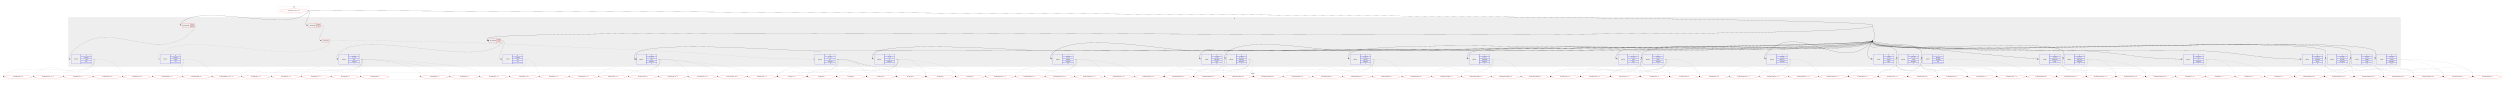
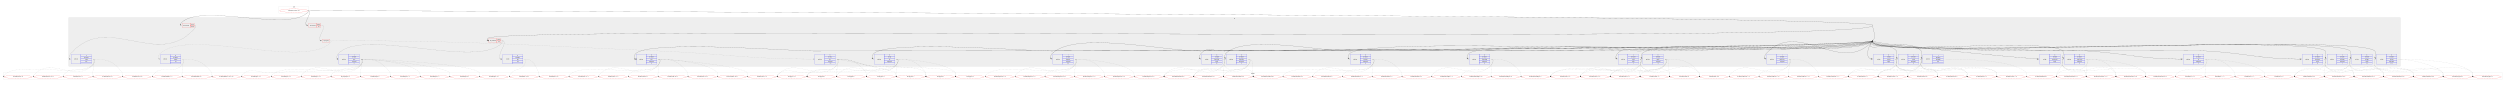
node "dev-haskell/hspec-2.1.4": added
